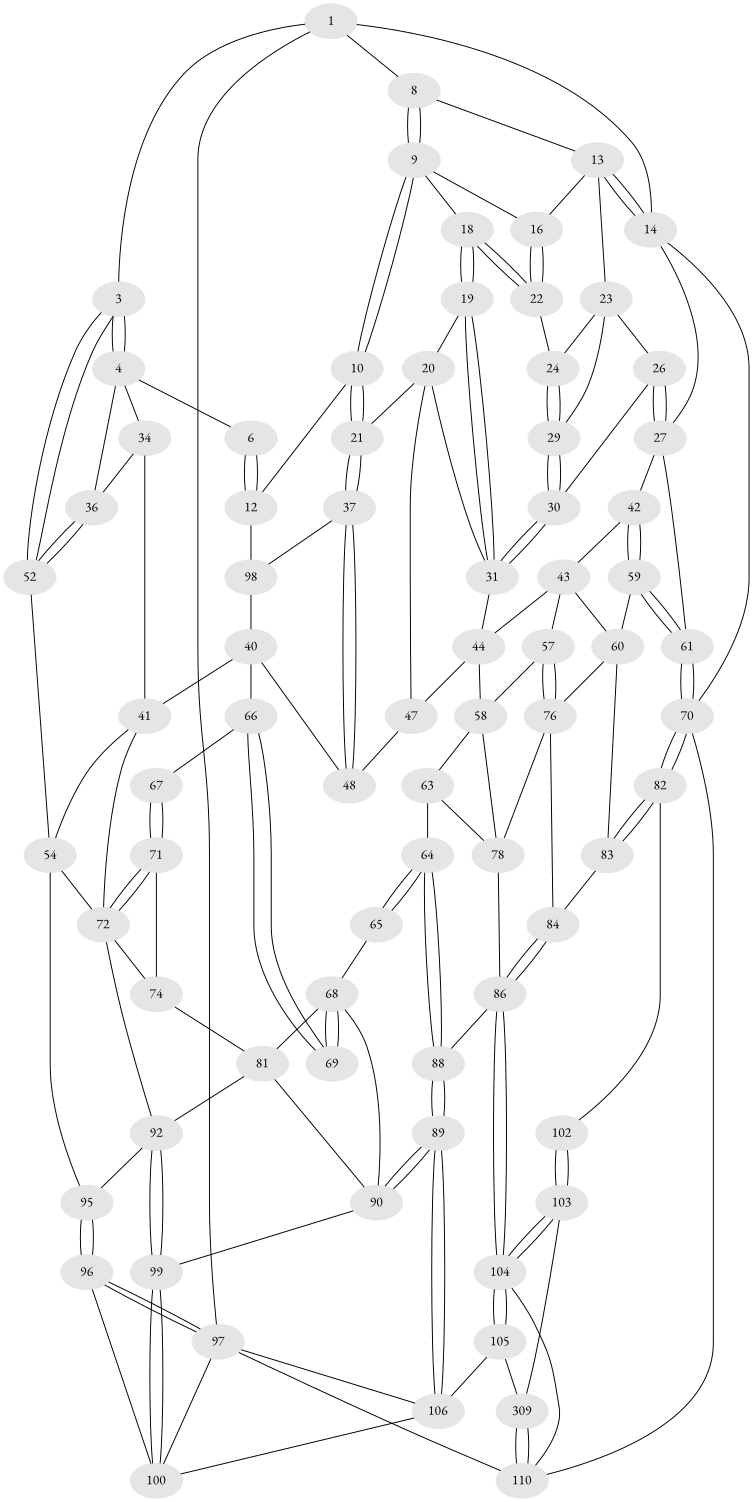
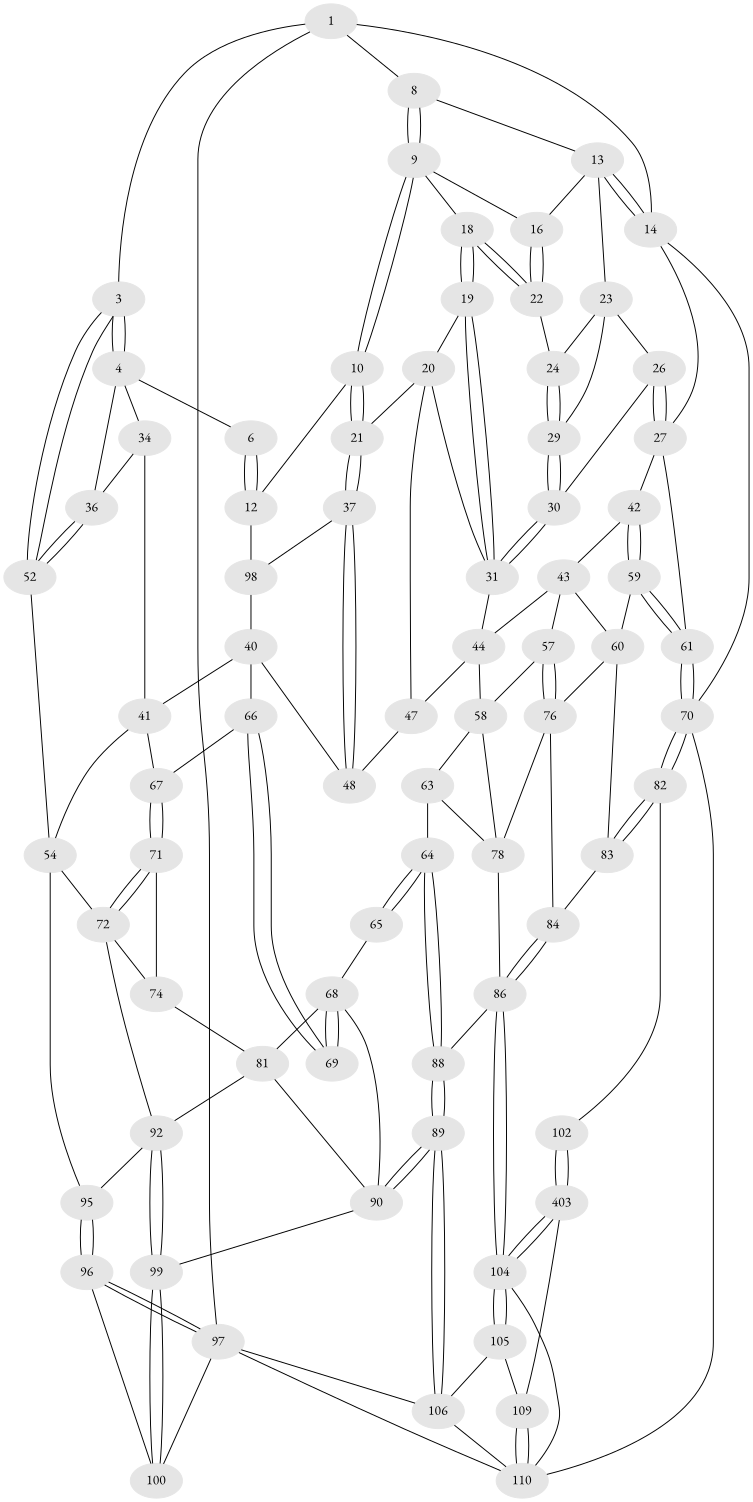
edge "41" -- "72": now "41" -- "67"
node "103": label "103" -> "403"
node "309": label "309" -> "109"
edge "106" -- "100": now "106" -- "110"
